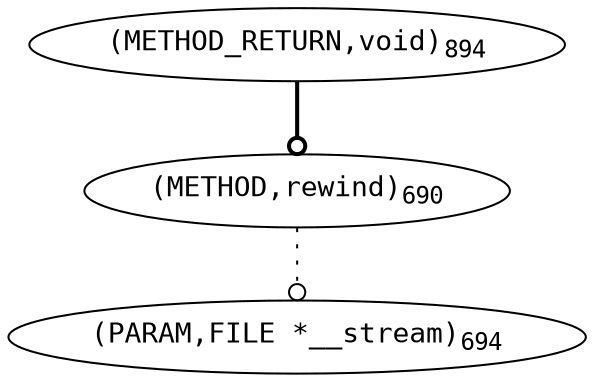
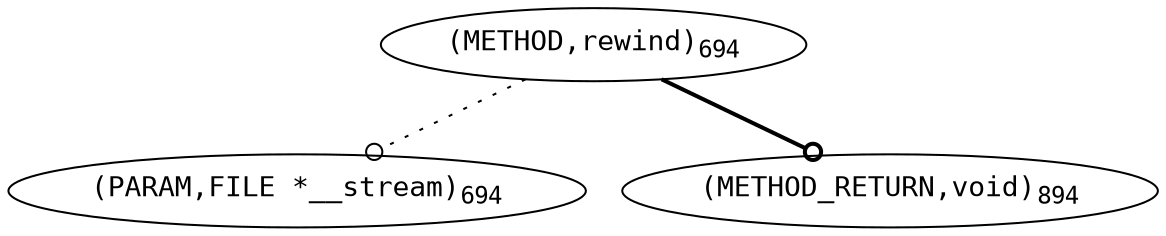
edge "(METHOD_RETURN,void)" -> "(METHOD,rewind)": reversed
node "(METHOD,rewind)": text "690" -> "694"
